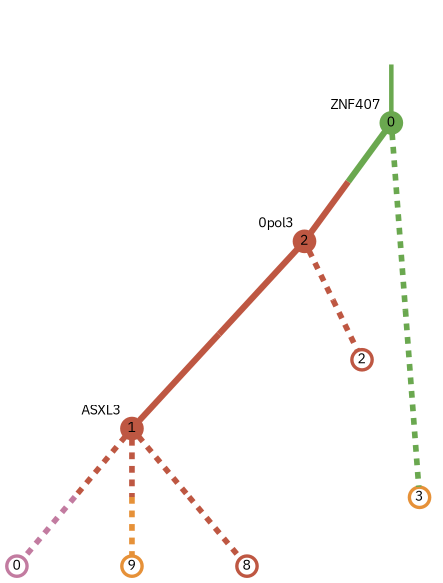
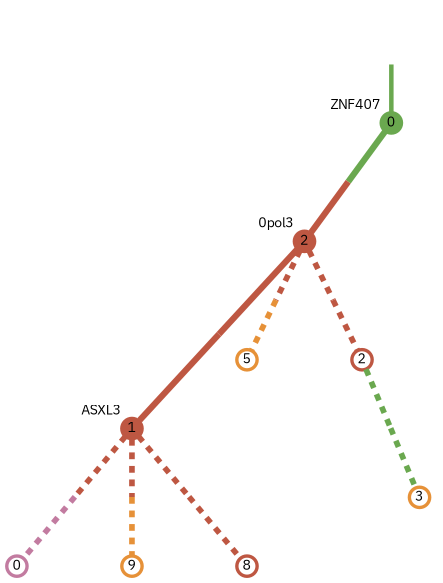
edge "0 ZNF407" -> "3": now "2" -> "3"
node "5": added
